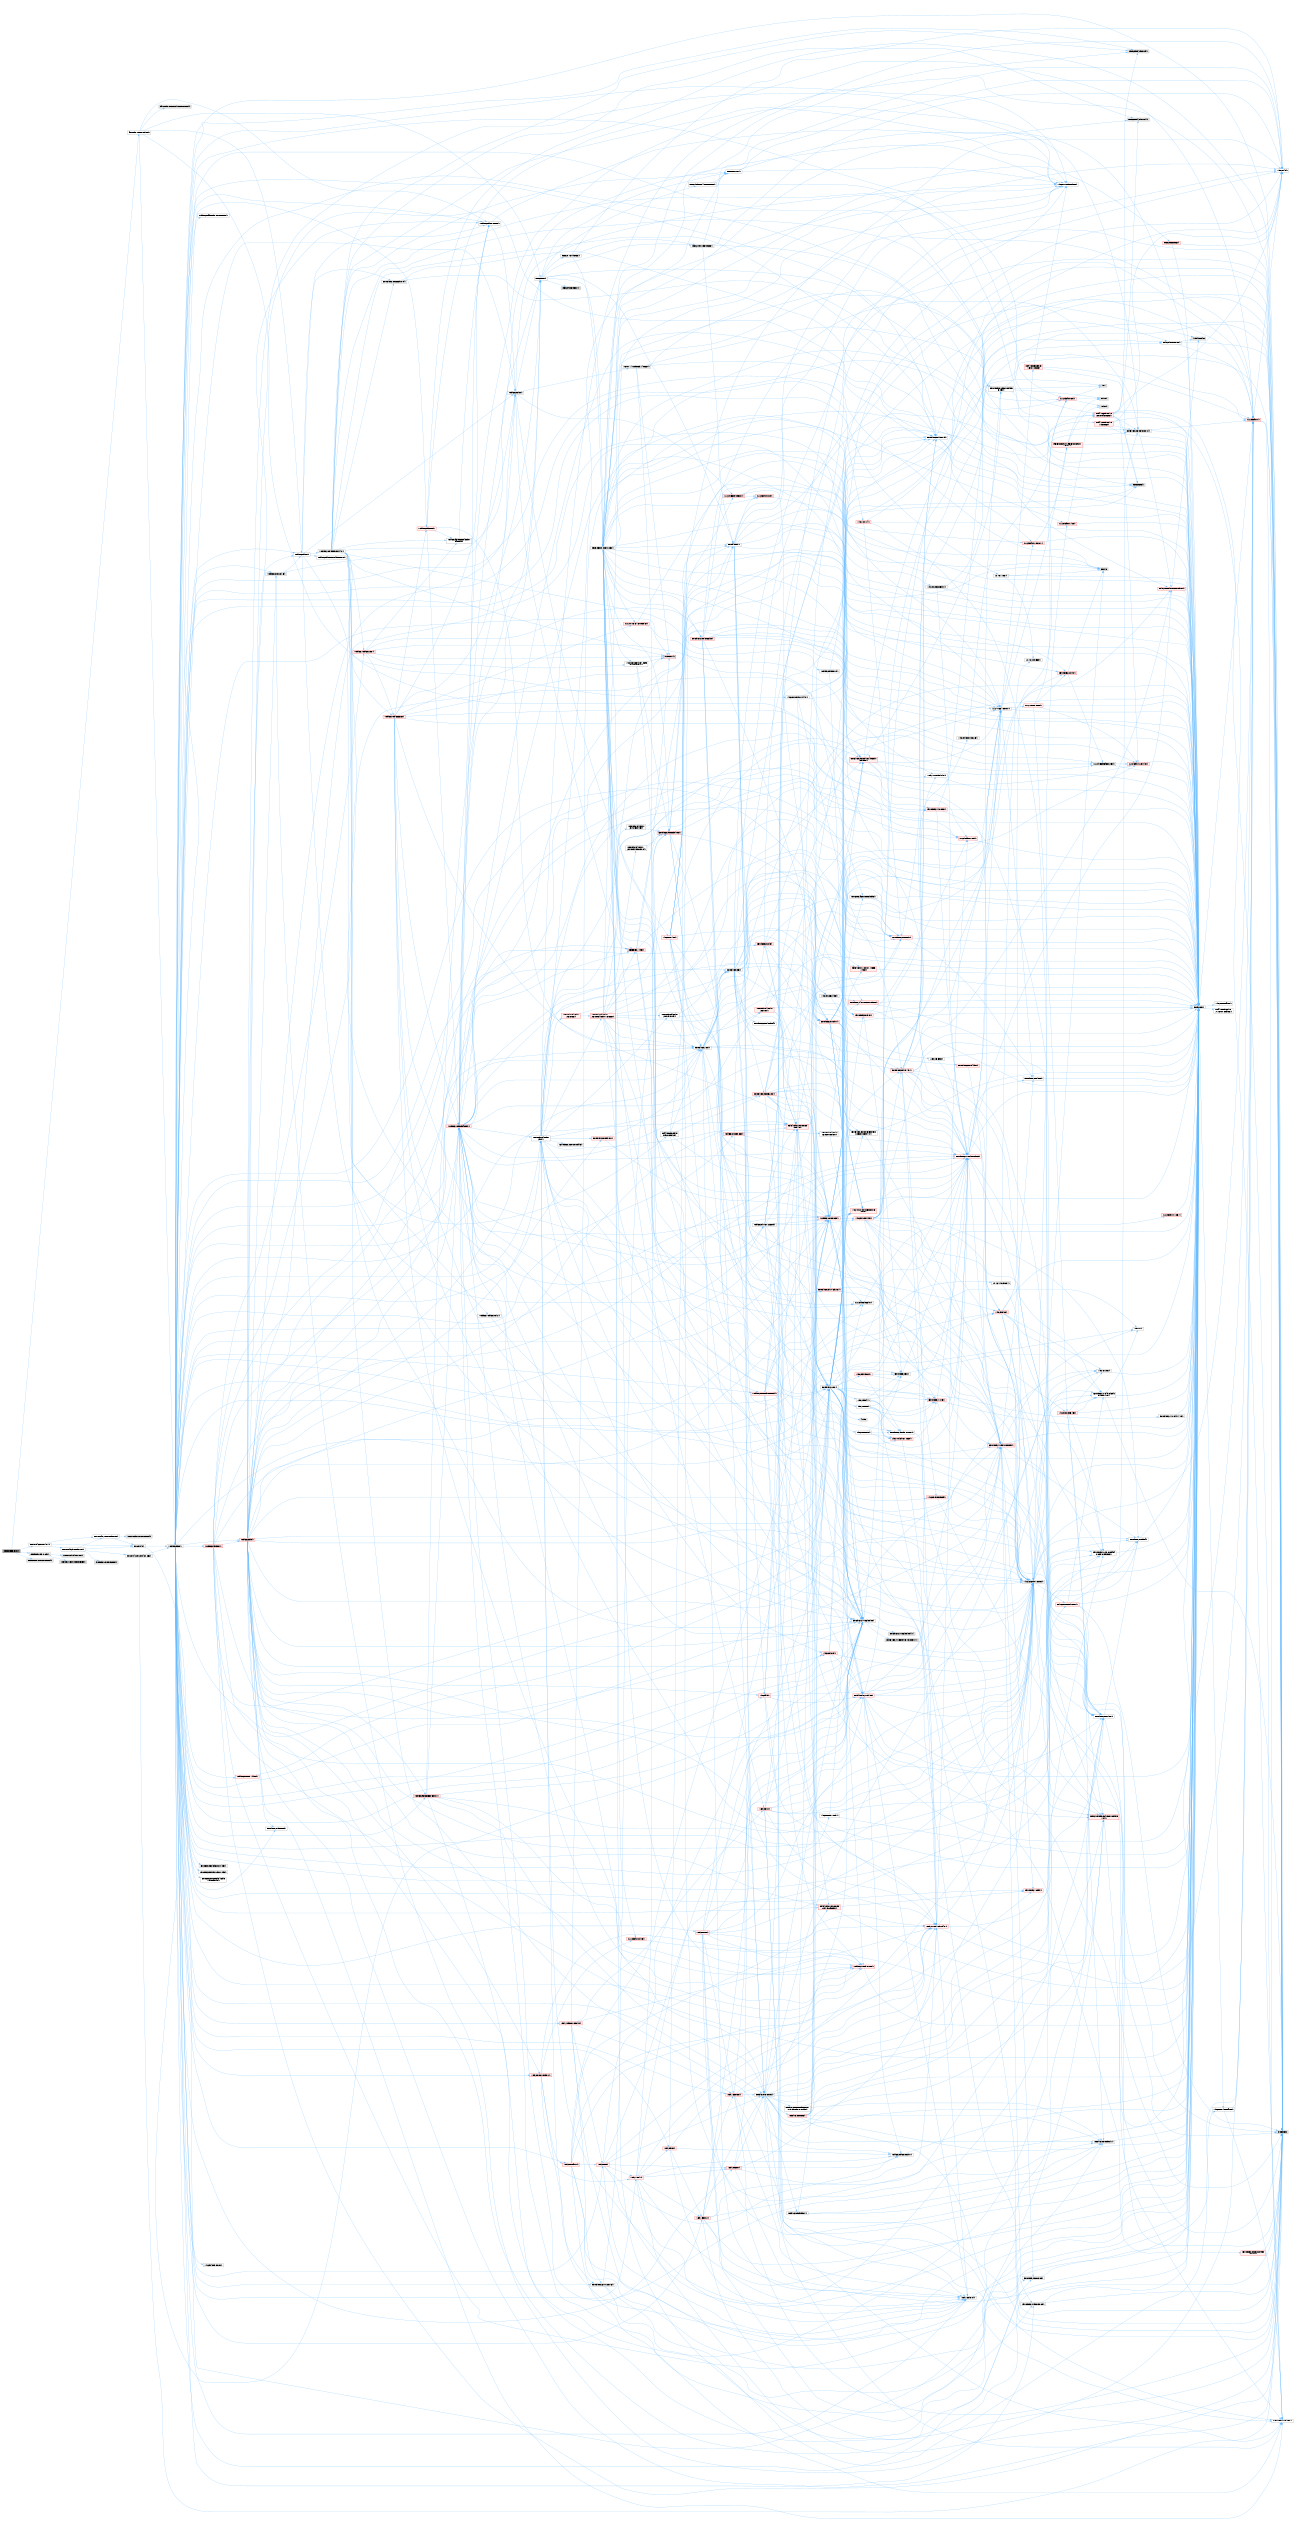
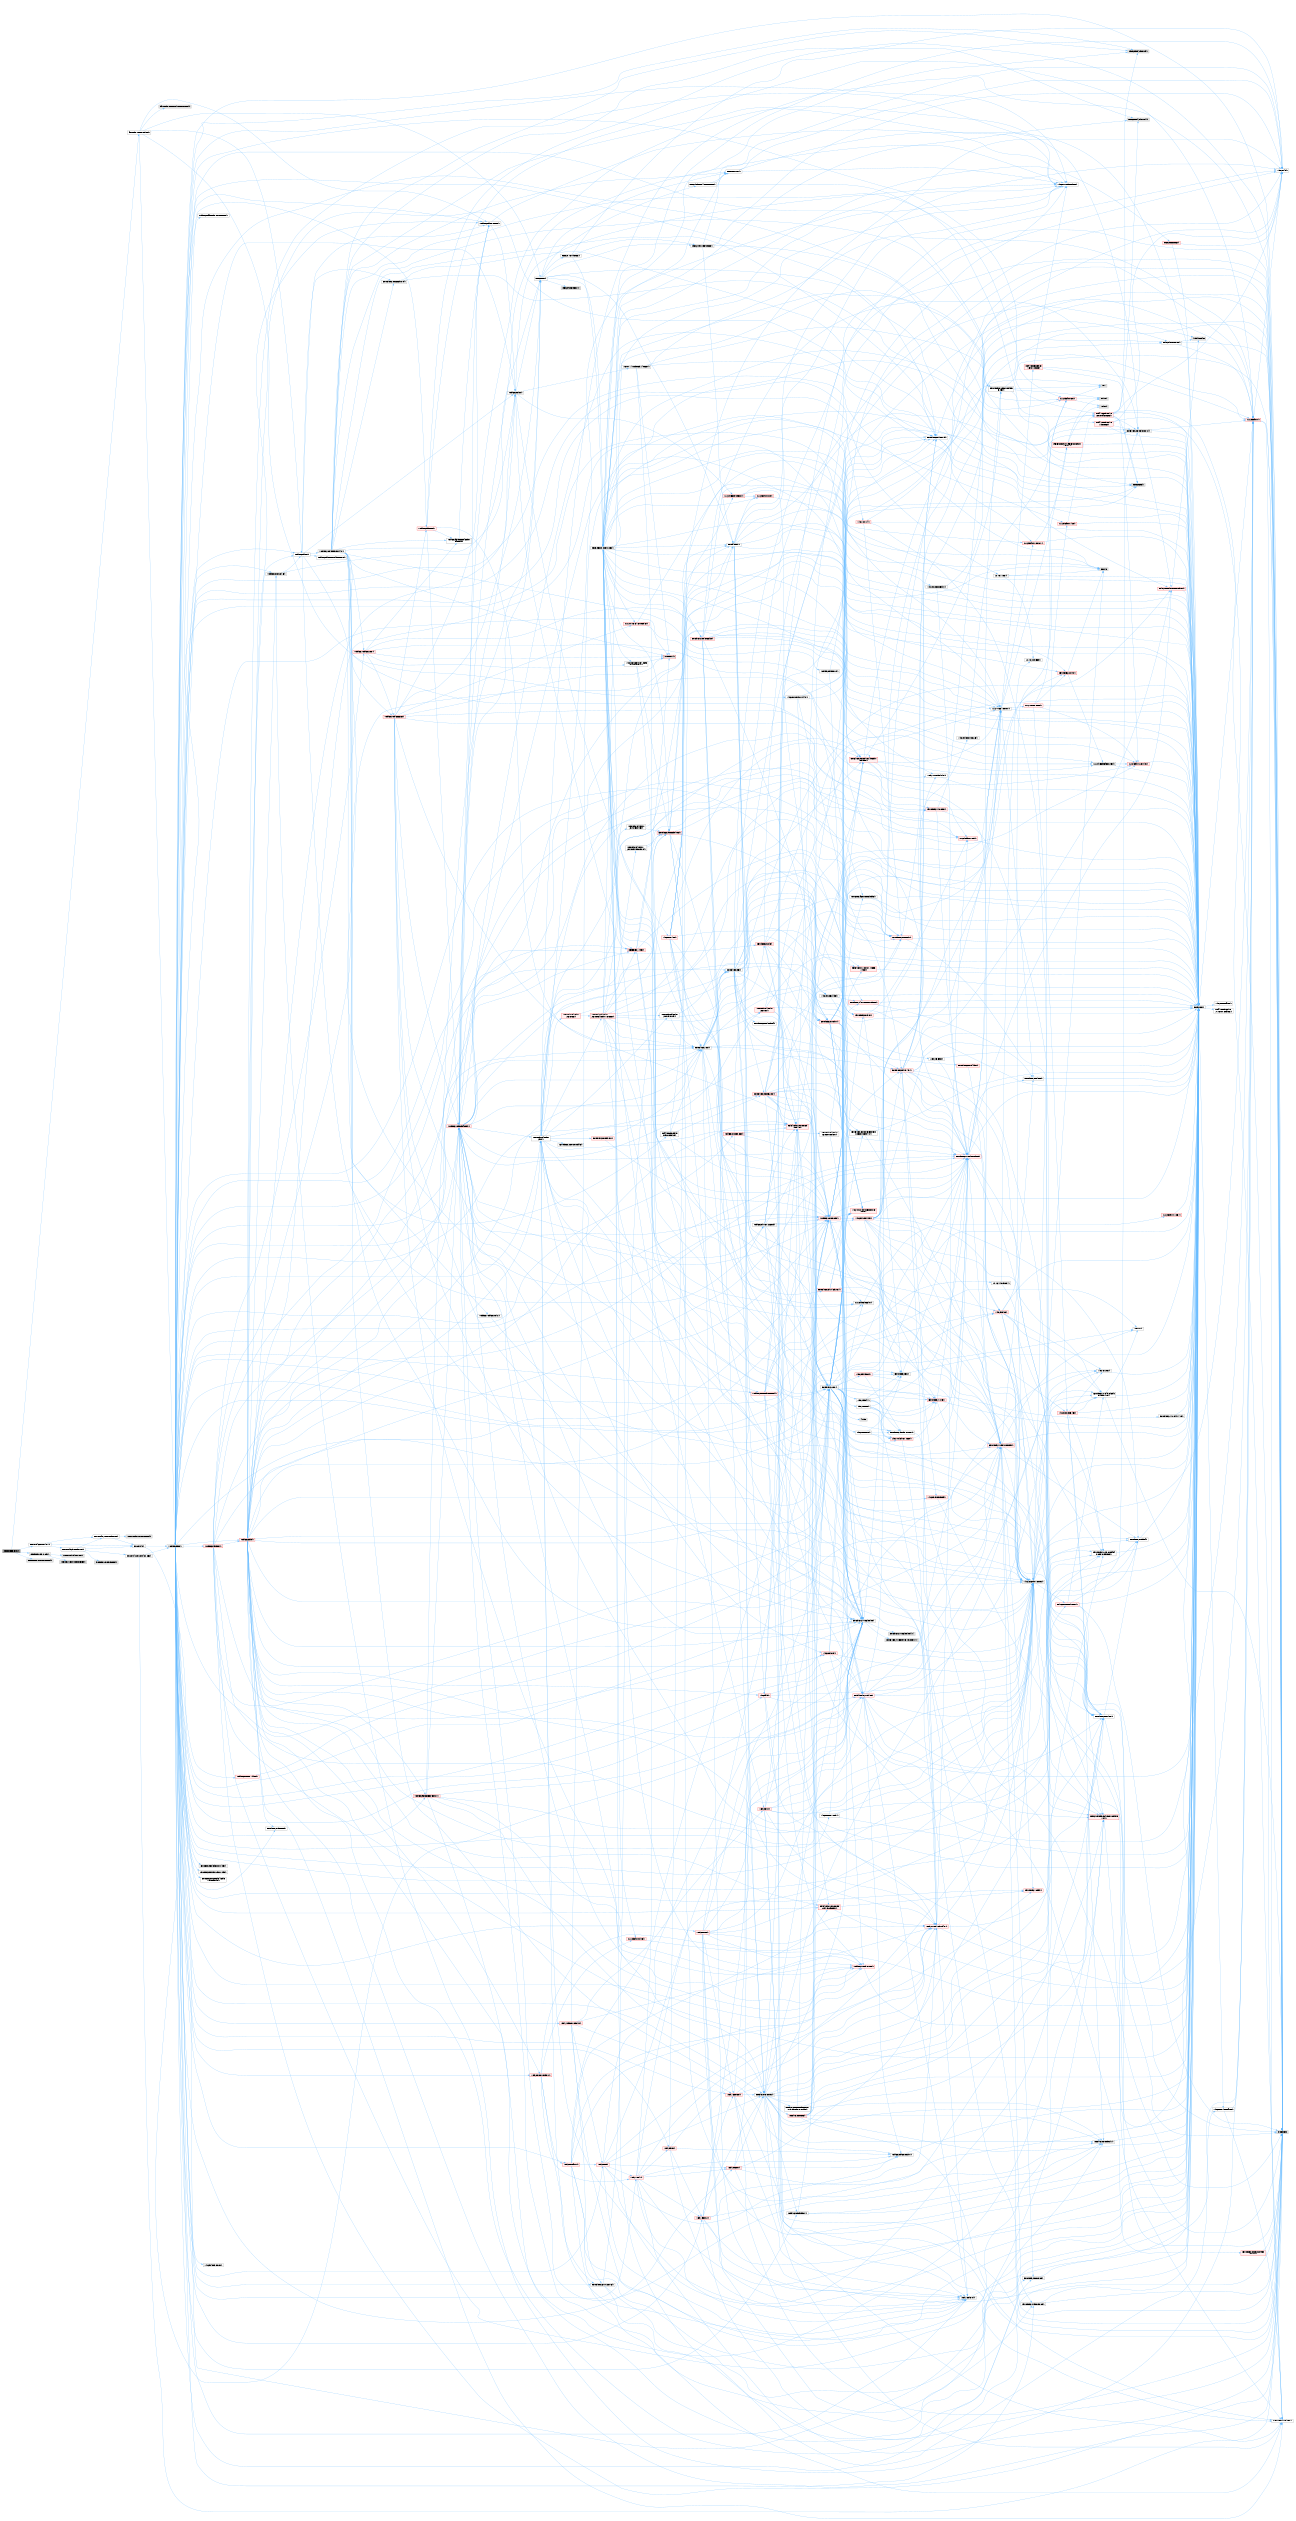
edge "UObject/Class.h" -> "Containers/SortedMap.h": now "UObject/Class.h" -> "Logging/LogCategory.h"
